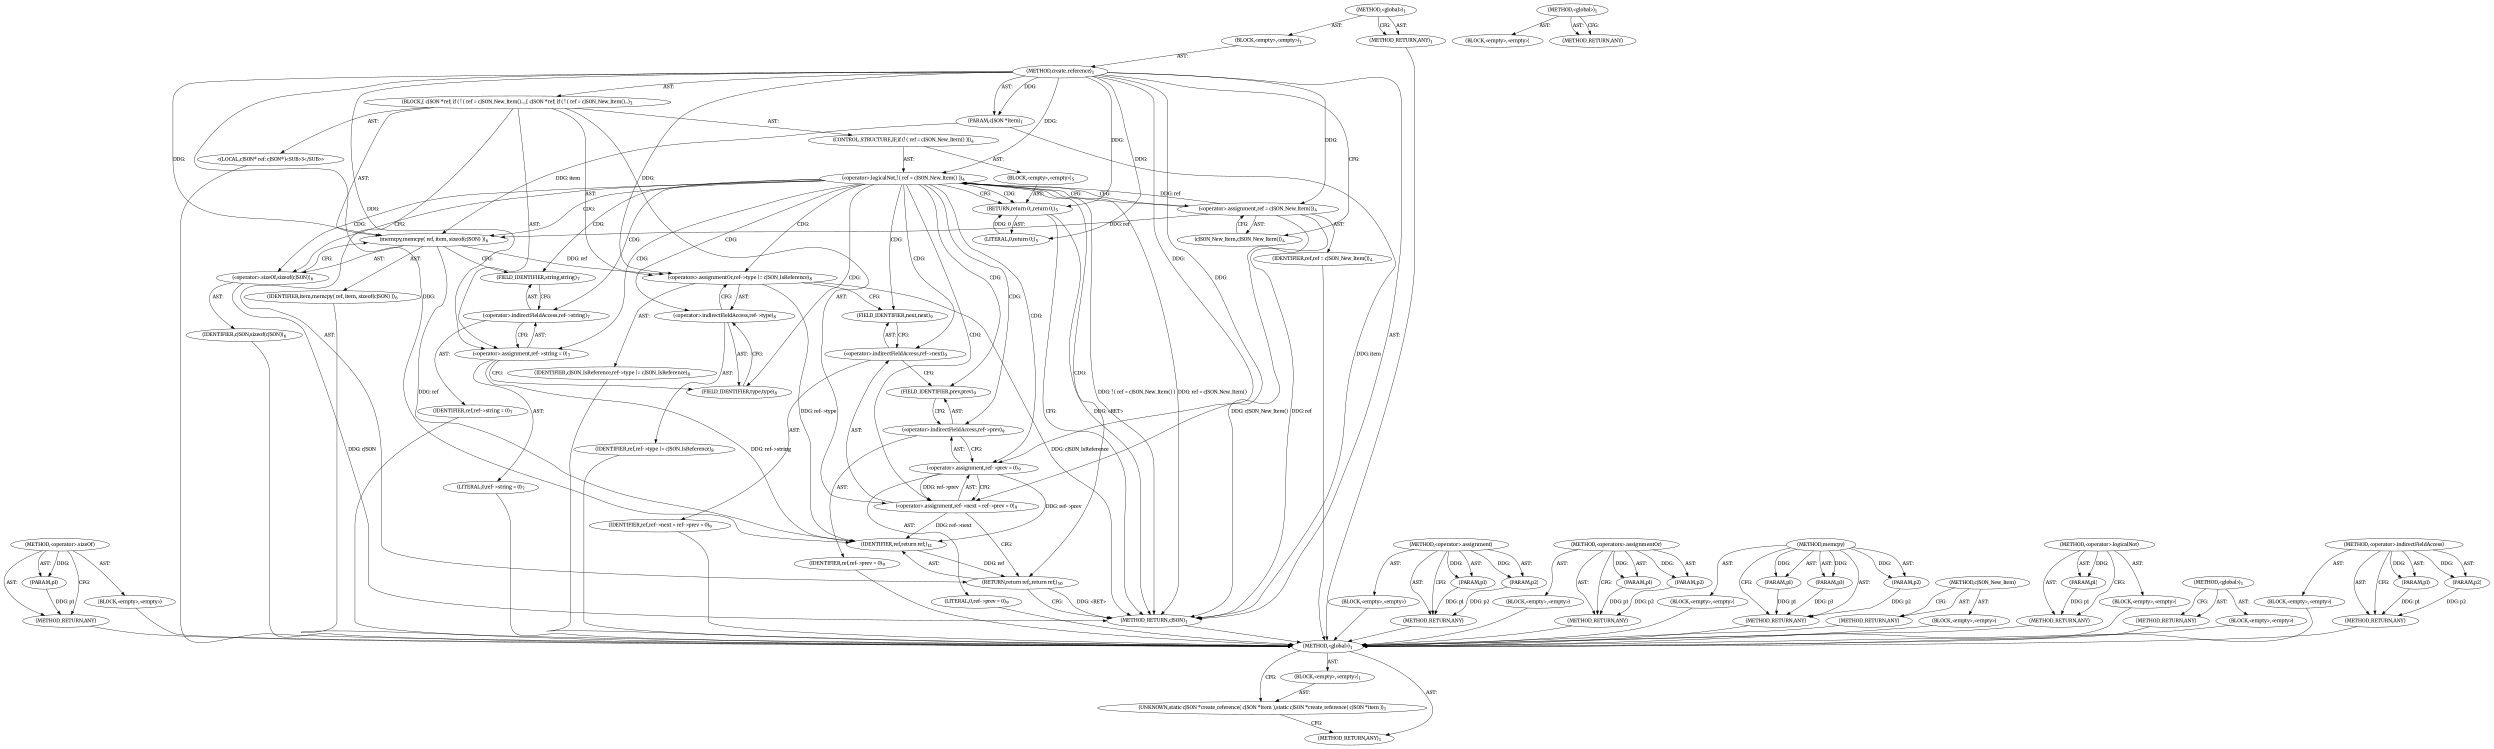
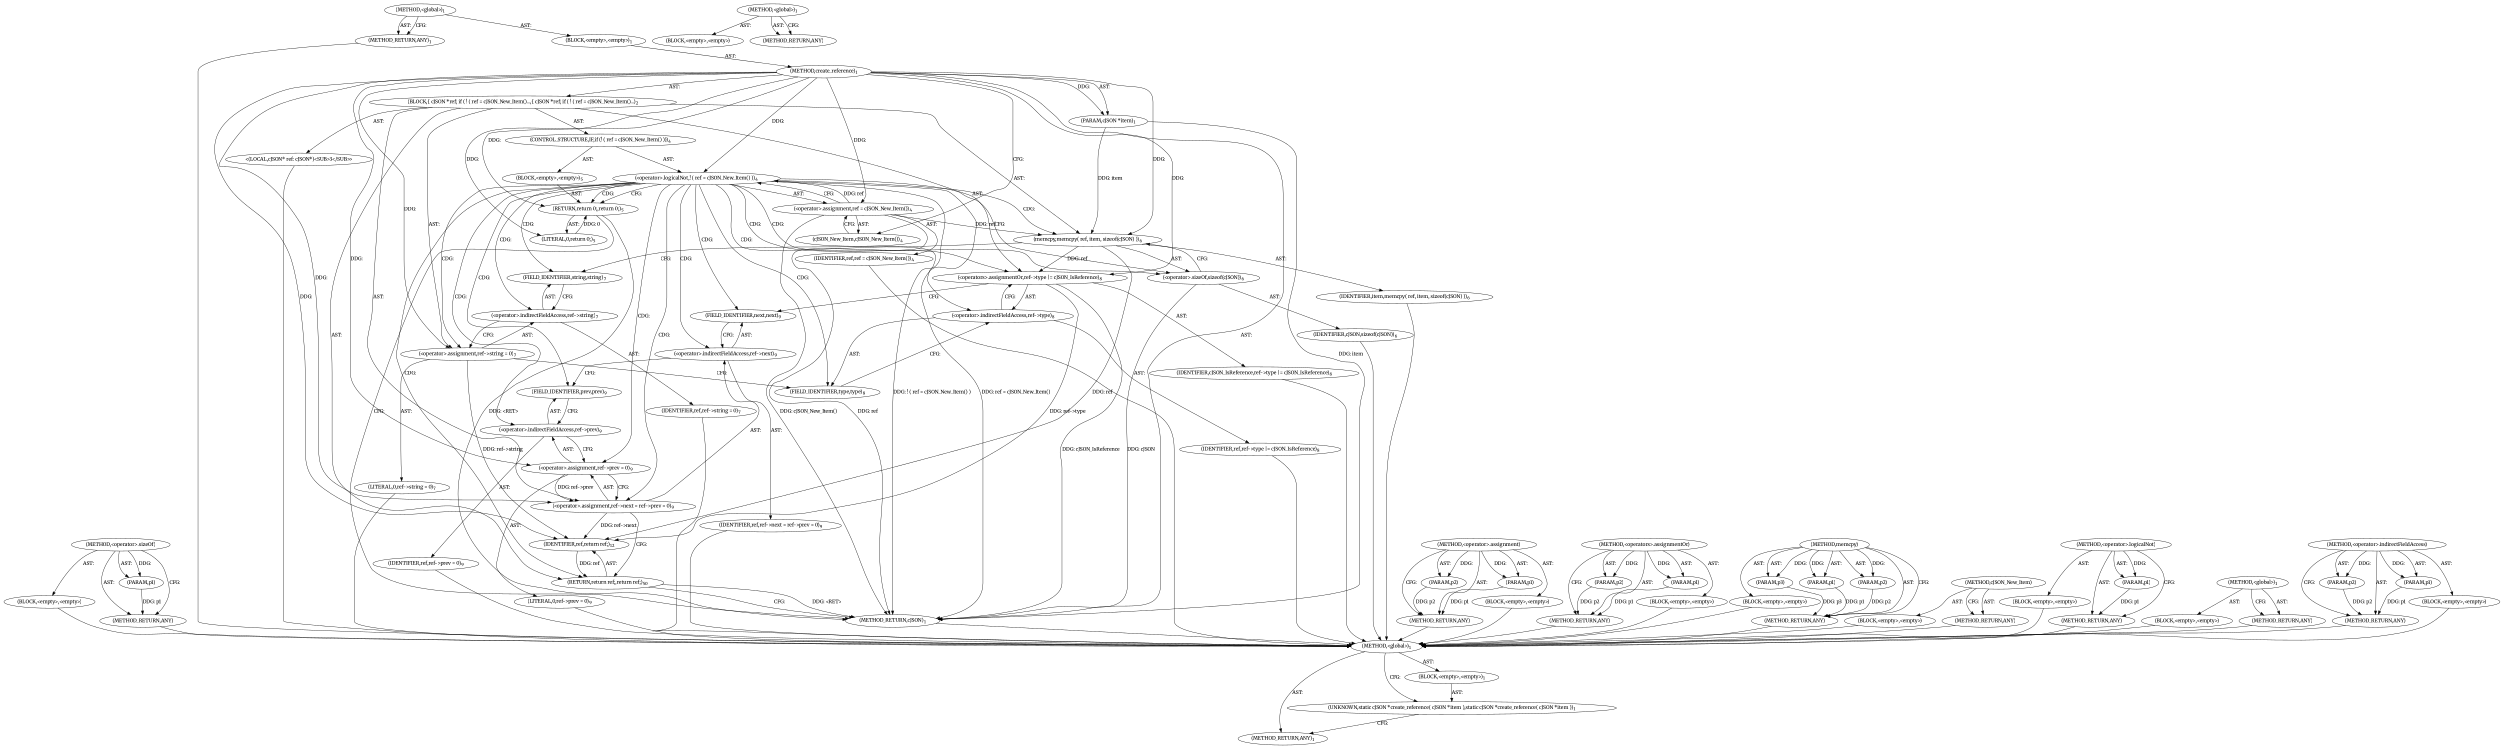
edge "(<operator>.logicalNot,! ( ref = cJSON_New_Item() ))" -> "(<operator>.assignment,ref = cJSON_New_Item())": label "CFG: " -> "AST: "
edge "(<operator>.assignment,ref->prev = 0)" -> "(IDENTIFIER,ref,return ref;)": removed, label "DDG: ref->prev"
